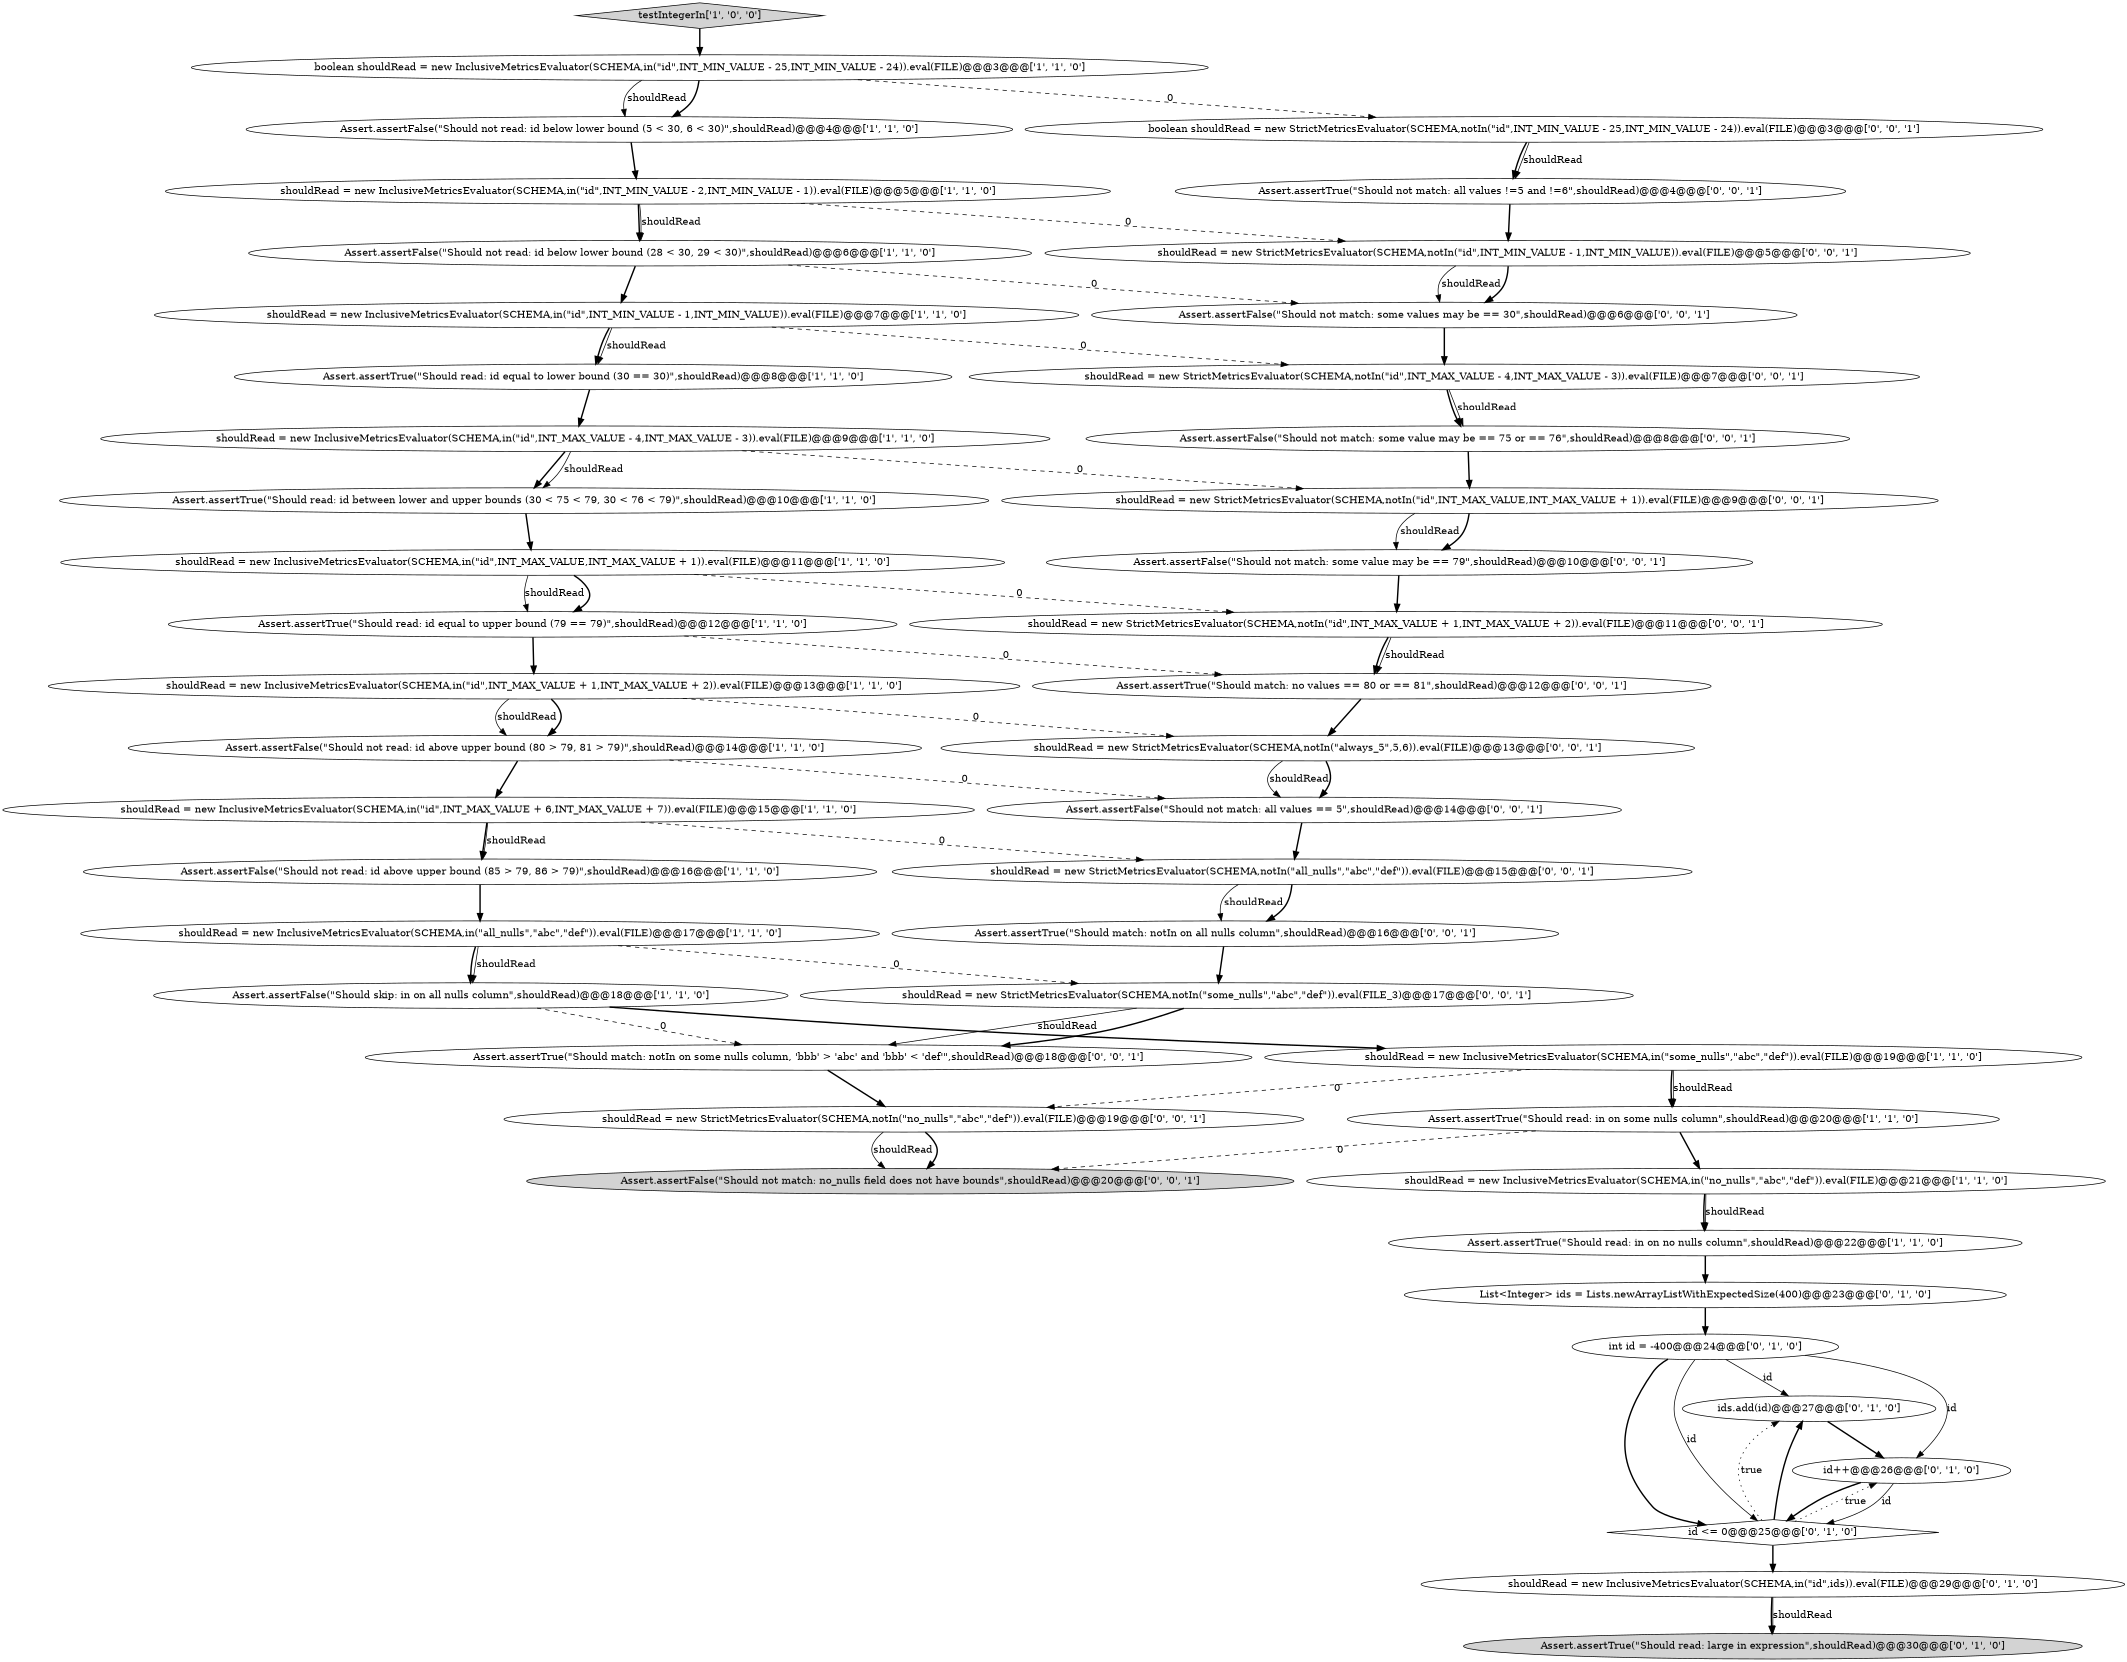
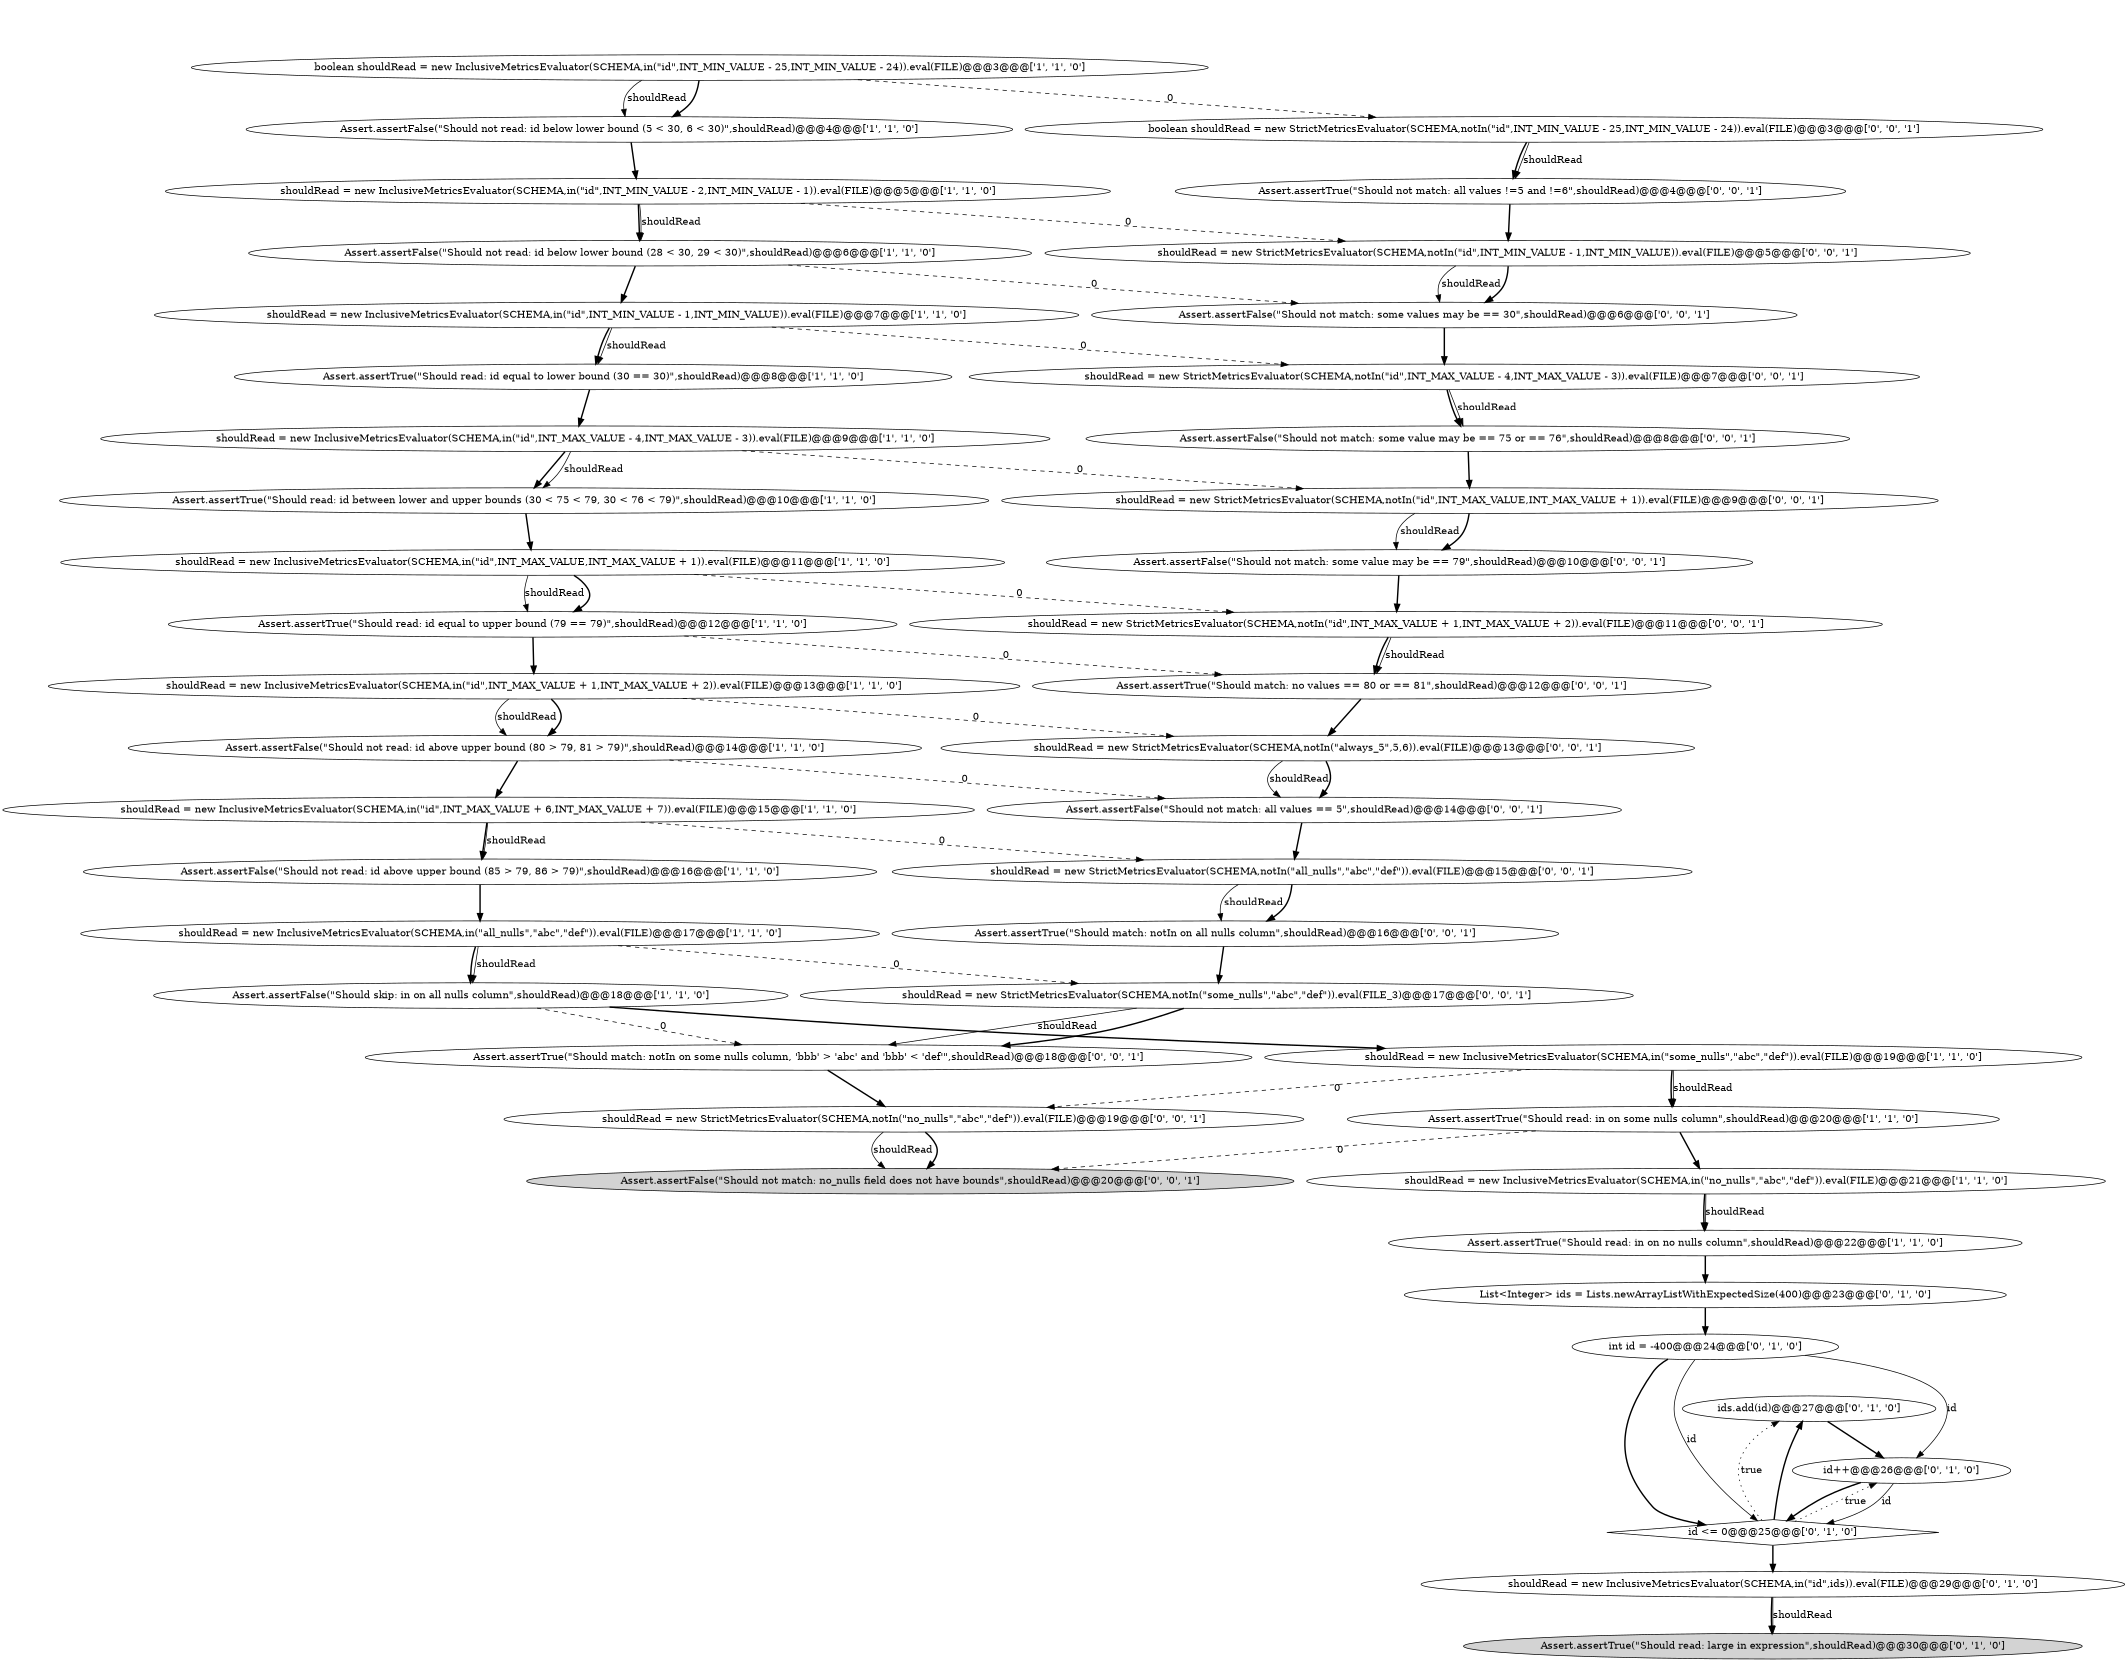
node "testIntegerIn['1', '0', '0']": removed
edge "int id = -400@@@24@@@['0', '1', '0']" -> "ids.add(id)@@@27@@@['0', '1', '0']": removed, label "id"
